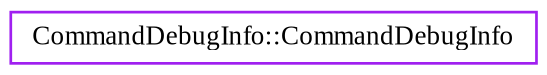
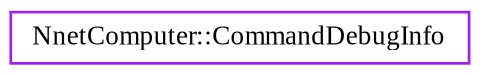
node "CommandDebugInfo::CommandDebugInfo": label "CommandDebugInfo::CommandDebugInfo" -> "NnetComputer::CommandDebugInfo"
